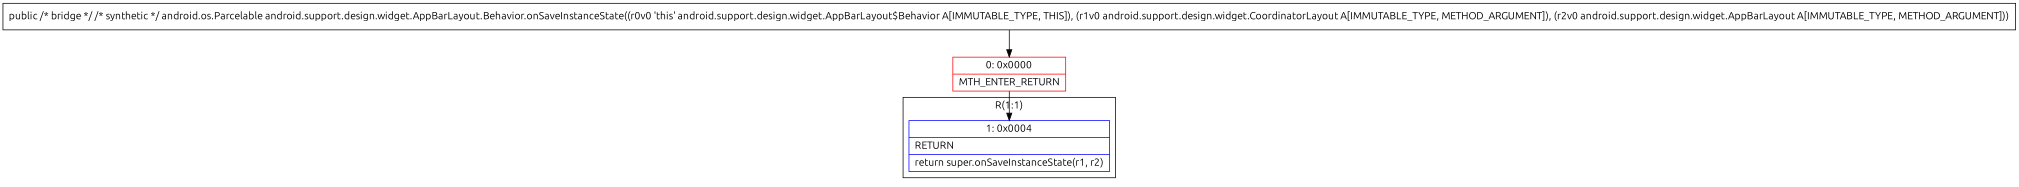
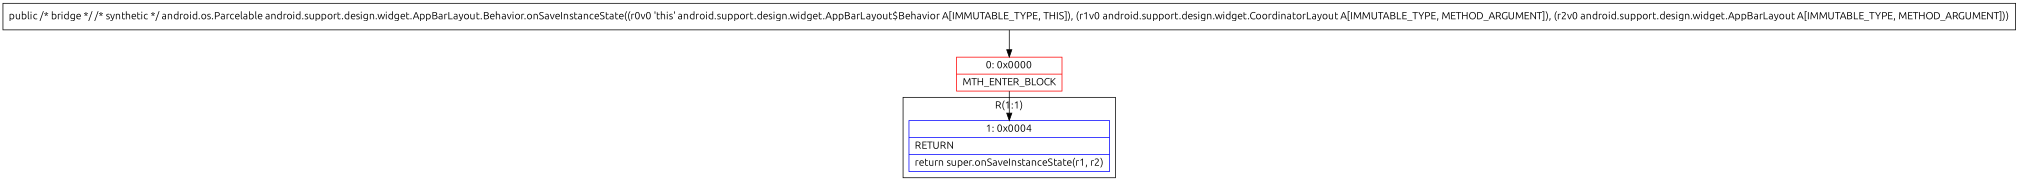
node "0: 0x0000": text "MTH_ENTER_RETURN" -> "MTH_ENTER_BLOCK"
